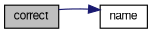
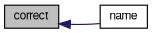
edge "correct" -> "name": reversed
